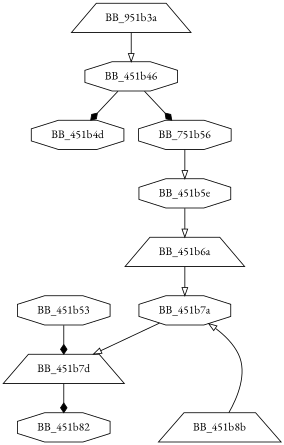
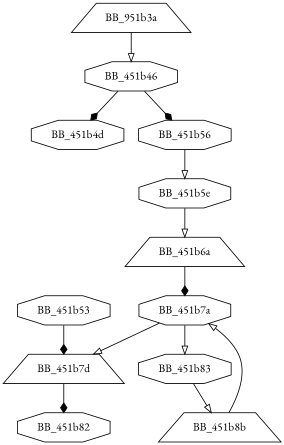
node "BB_751b56": label "BB_751b56" -> "BB_451b56"
edge "BB_451b6a" -> "BB_451b7a": arrowhead onormal -> diamond
node "BB_451b83": added
